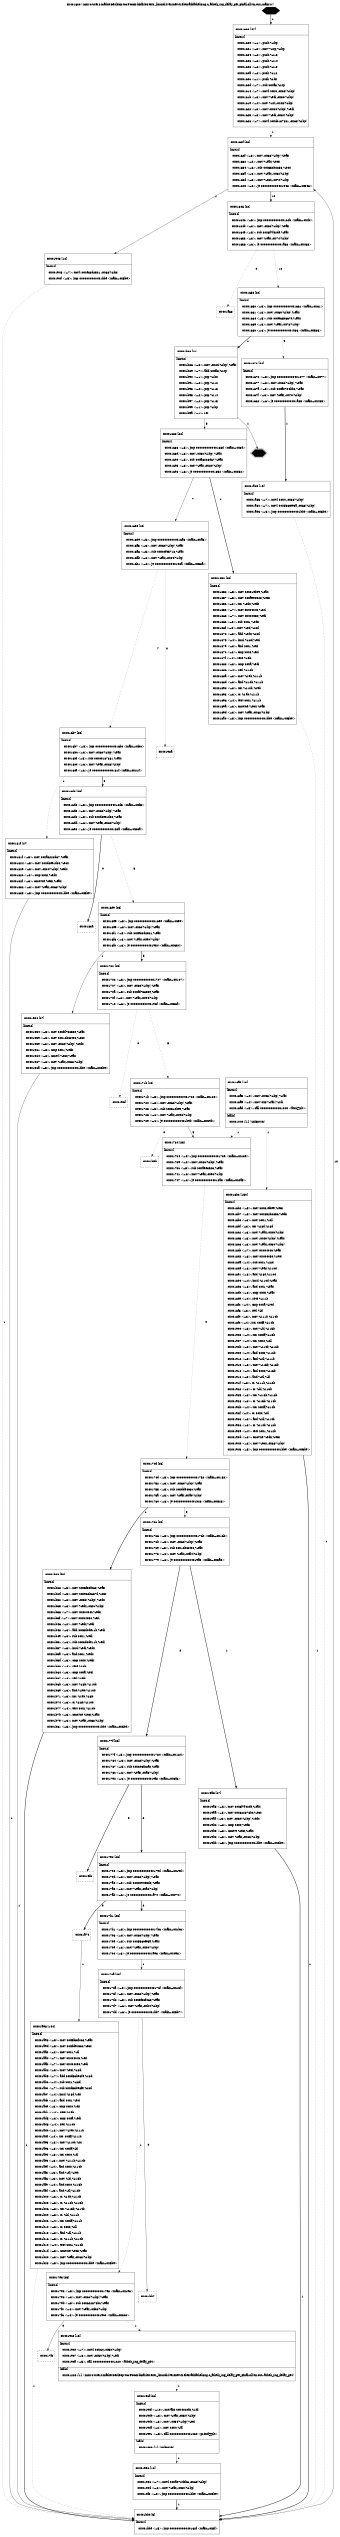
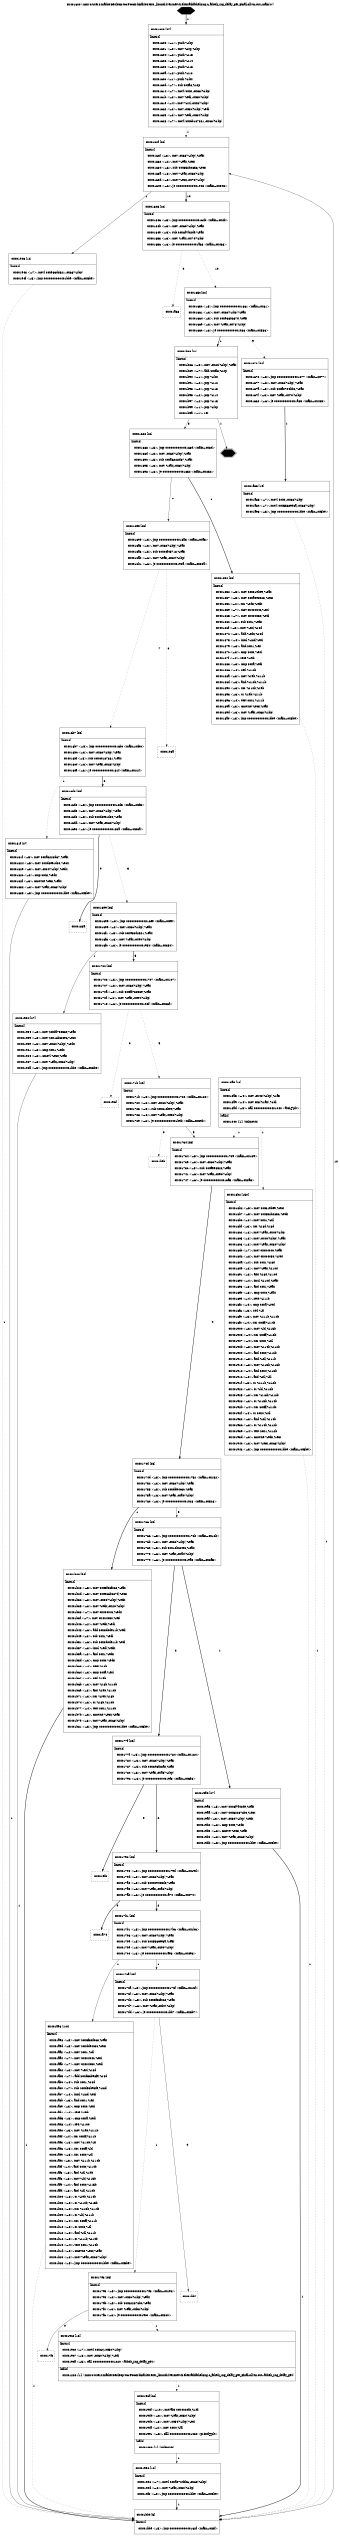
edge "0x401734 [25]" -> "0x40174d [25]": style dotted -> bold
edge "0x401a74" -> "0x401a98 [144]": now "0x4017b1 [25]" -> "0x401a98 [144]"
edge "0x4018b2 [150]" -> "0x401bbe [5]": style bold -> dotted
